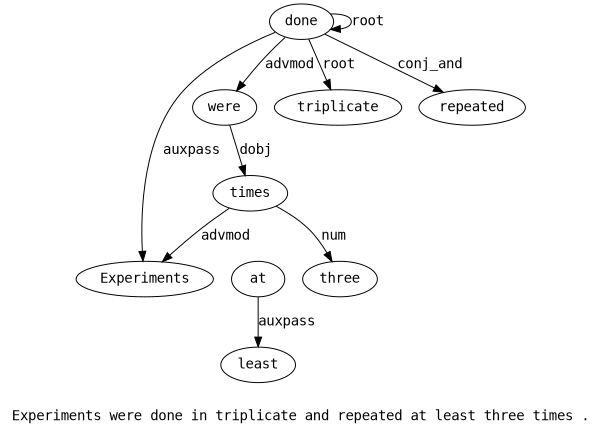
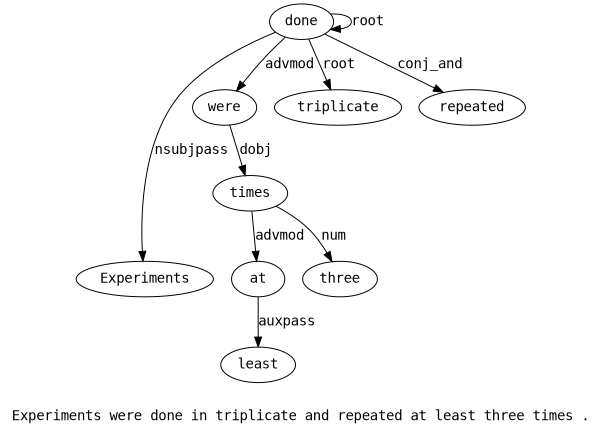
edge "done" -> "Experiments": label "auxpass" -> "nsubjpass"
edge "times" -> "Experiments": now "times" -> "at"
